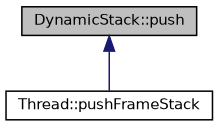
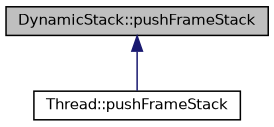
node "DynamicStack::push": label "DynamicStack::push" -> "DynamicStack::pushFrameStack"
